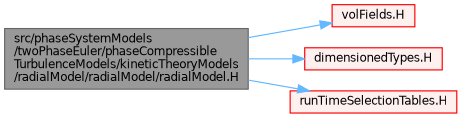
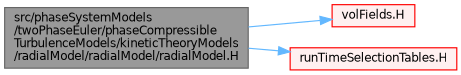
node "dimensionedTypes.H": removed
